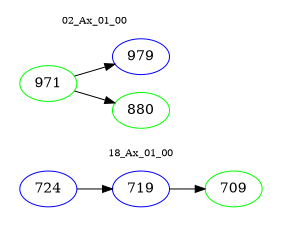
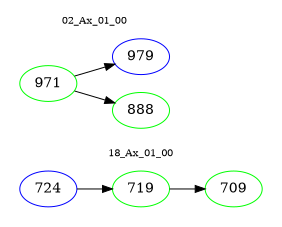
node "880": label "880" -> "888"
node "719": color blue -> green
